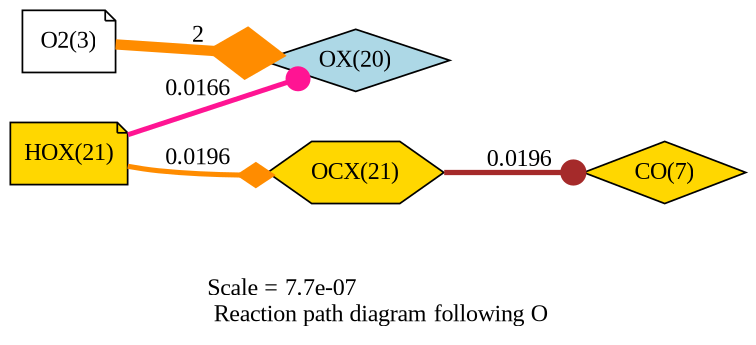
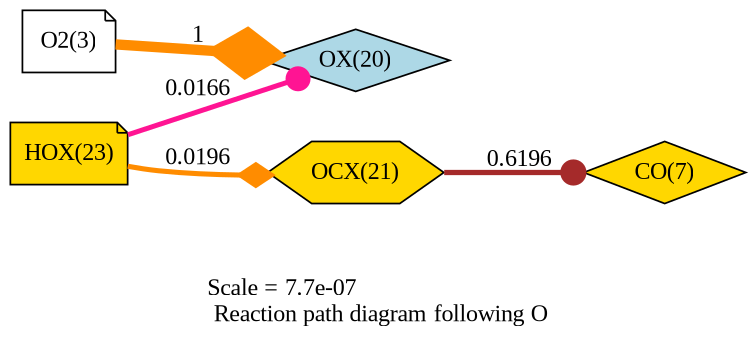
edge "O2(3)" -> "OX(20)": label " 2" -> " 1"
node "HOX(21)": label "HOX(21)" -> "HOX(23)"
edge "OCX(21)" -> "CO(7)": label " 0.0196" -> " 0.6196"
